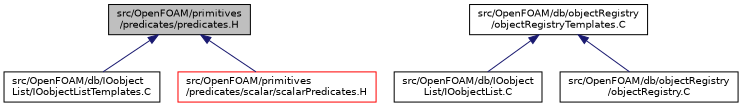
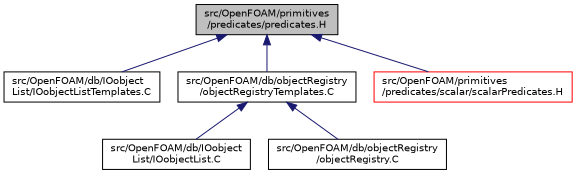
edge "src/OpenFOAM/db/objectRegistry /objectRegistryTemplates.C" -> "src/OpenFOAM/primitives /predicates/predicates.H": added
